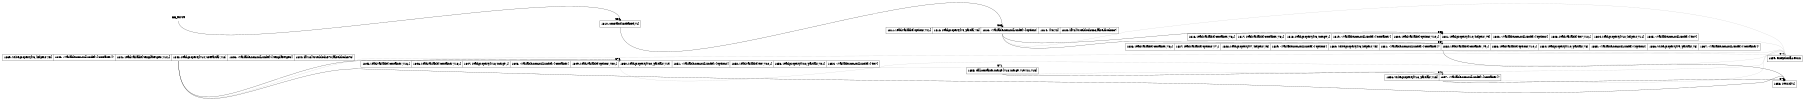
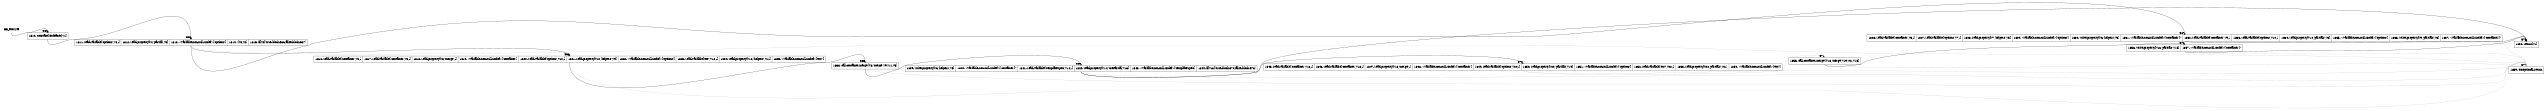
node "BB_env49": label "BB_env49" -> "BB_entry49"
node "1838: call-container.merge [v8,'merge',v9,v11,v5]": added
